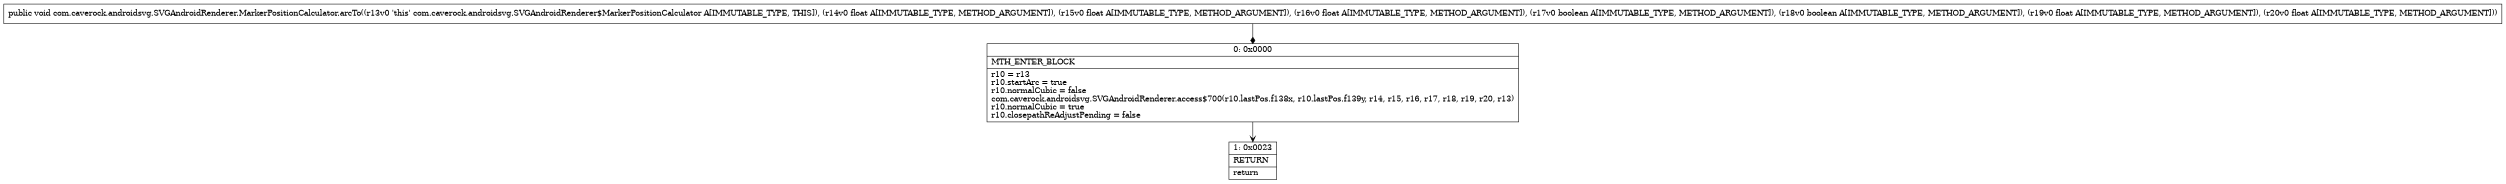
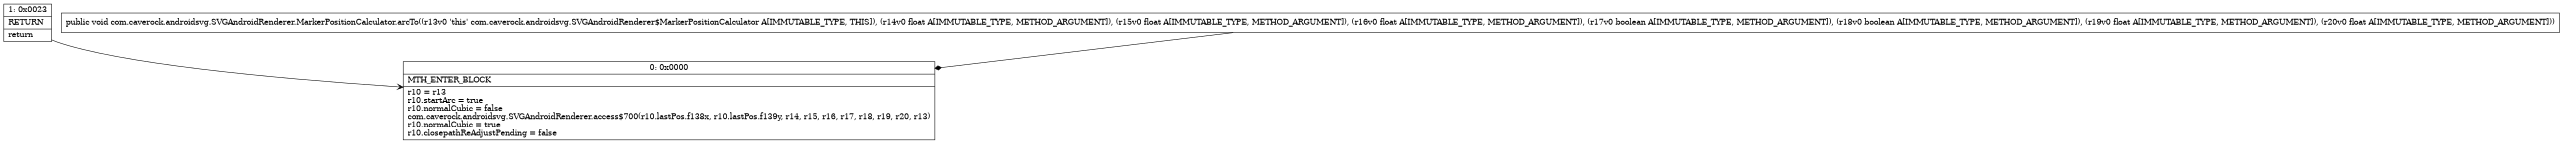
edge "0: 0x0000" -> "1: 0x0023": reversed
